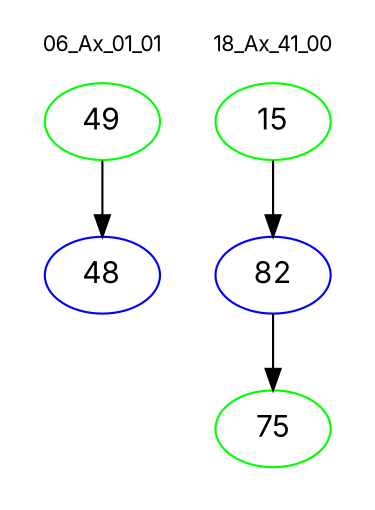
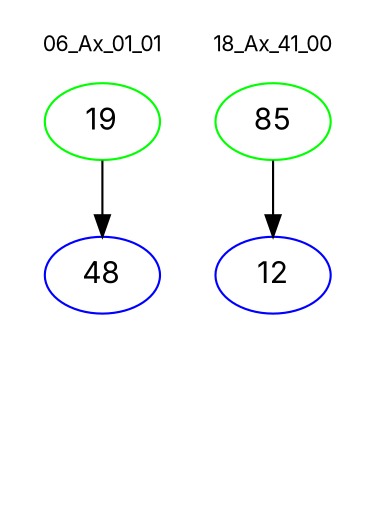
node "49": label "49" -> "19"
node "15": label "15" -> "85"
node "82": label "82" -> "12"
node "75": removed
